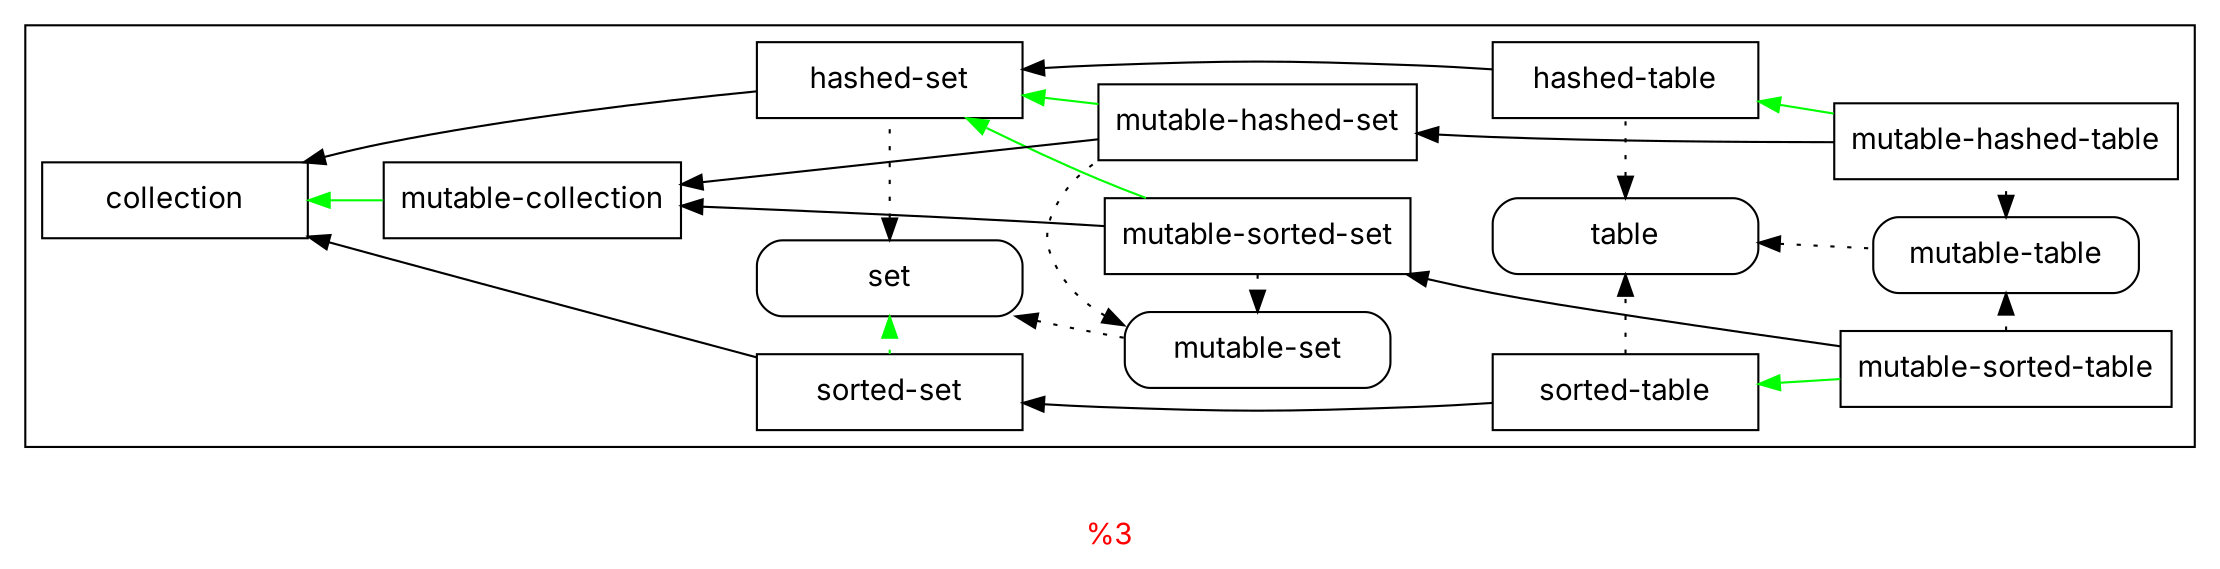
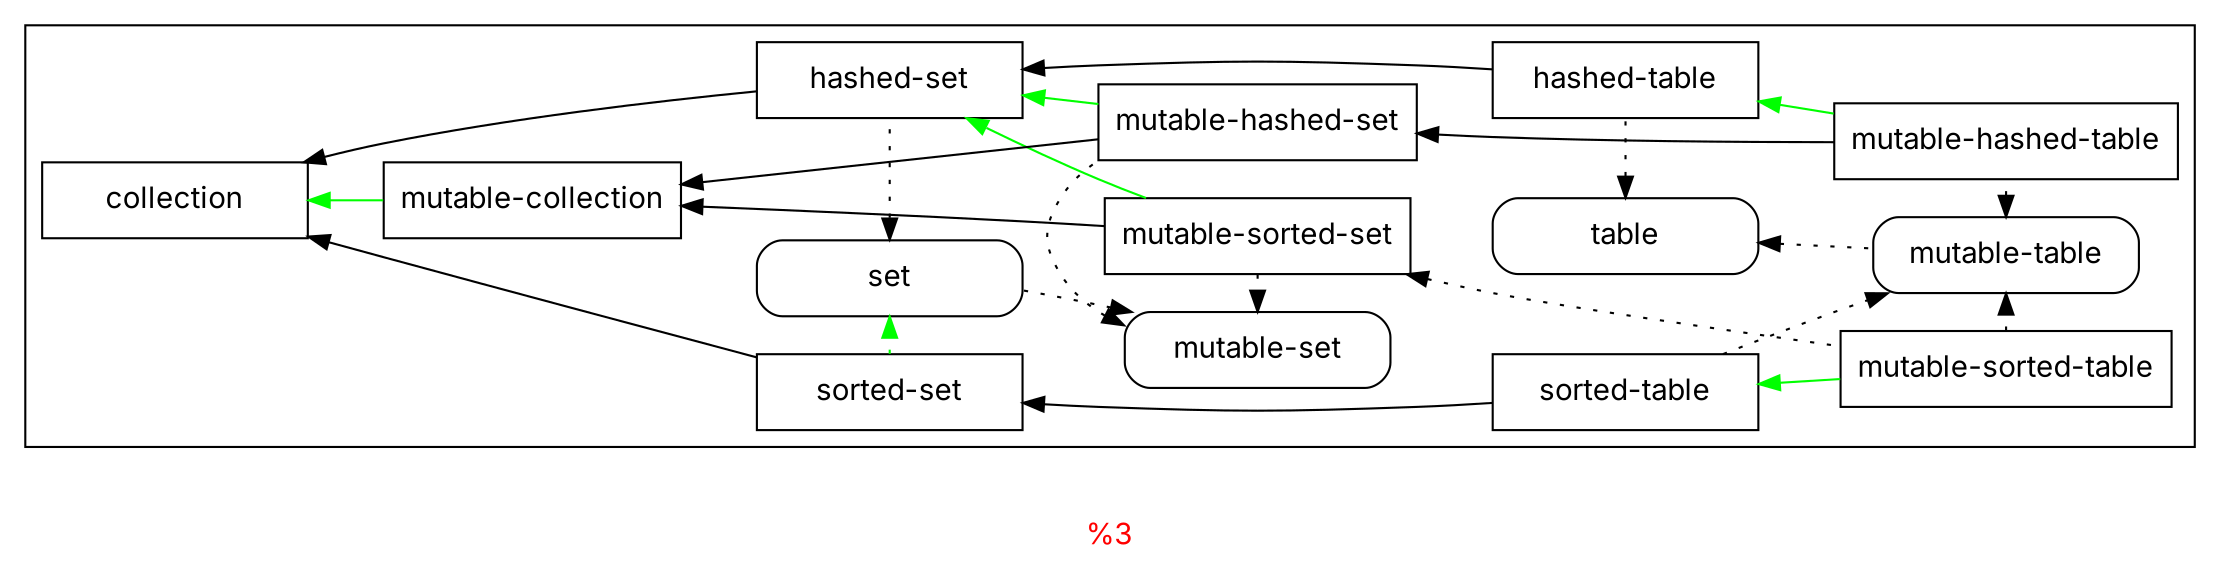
edge "mutable-sorted-table" -> "mutable-sorted-set": style solid -> dotted
edge "sorted-table" -> "table": now "sorted-table" -> "mutable-table"
edge "mutable-set" -> "set": reversed
